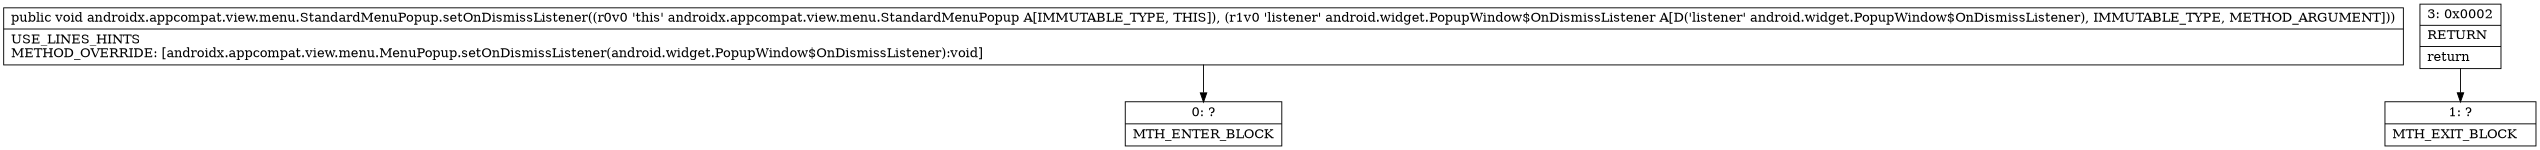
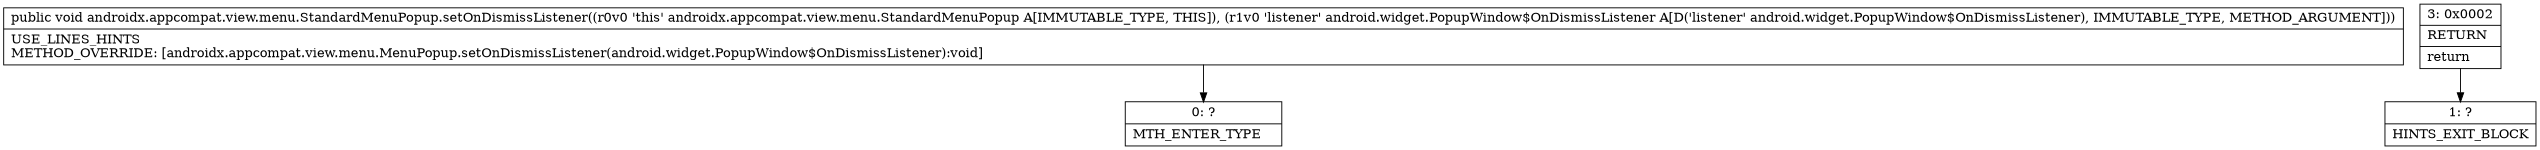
node "0: ?": text "MTH_ENTER_BLOCK" -> "MTH_ENTER_TYPE"
node "1: ?": text "MTH_EXIT_BLOCK" -> "HINTS_EXIT_BLOCK"
